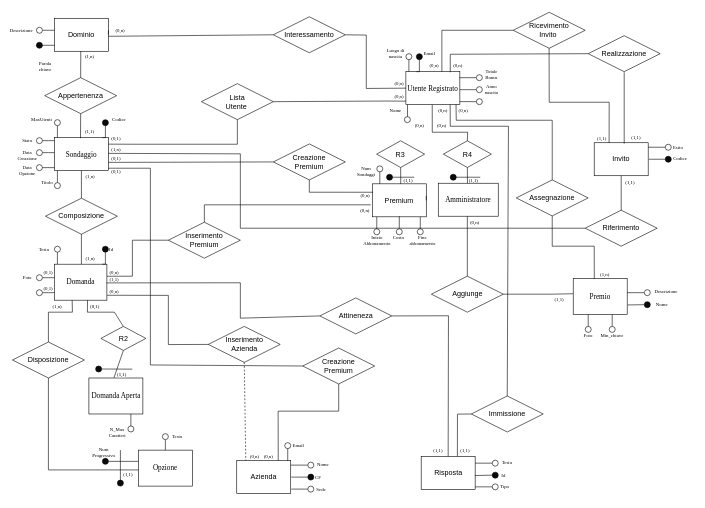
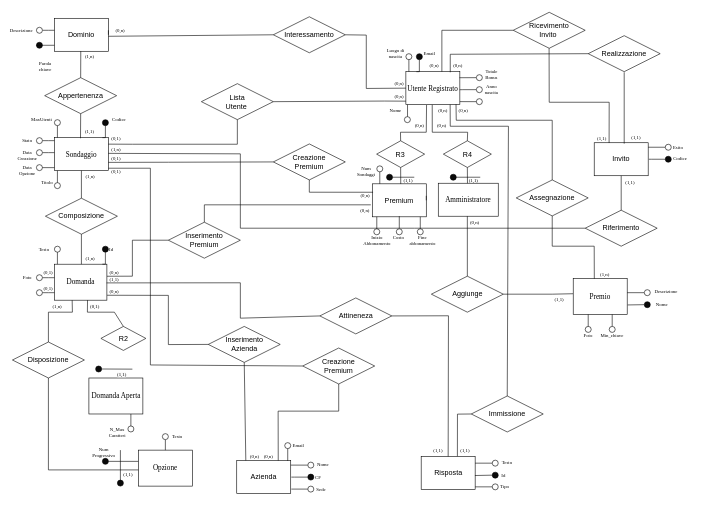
edge "Utente Registrato" -- "R3": added
edge "R2" -- "Domanda Aperta": removed
edge "Inserimento Azienda" -- "Azienda": style dashed -> solid
